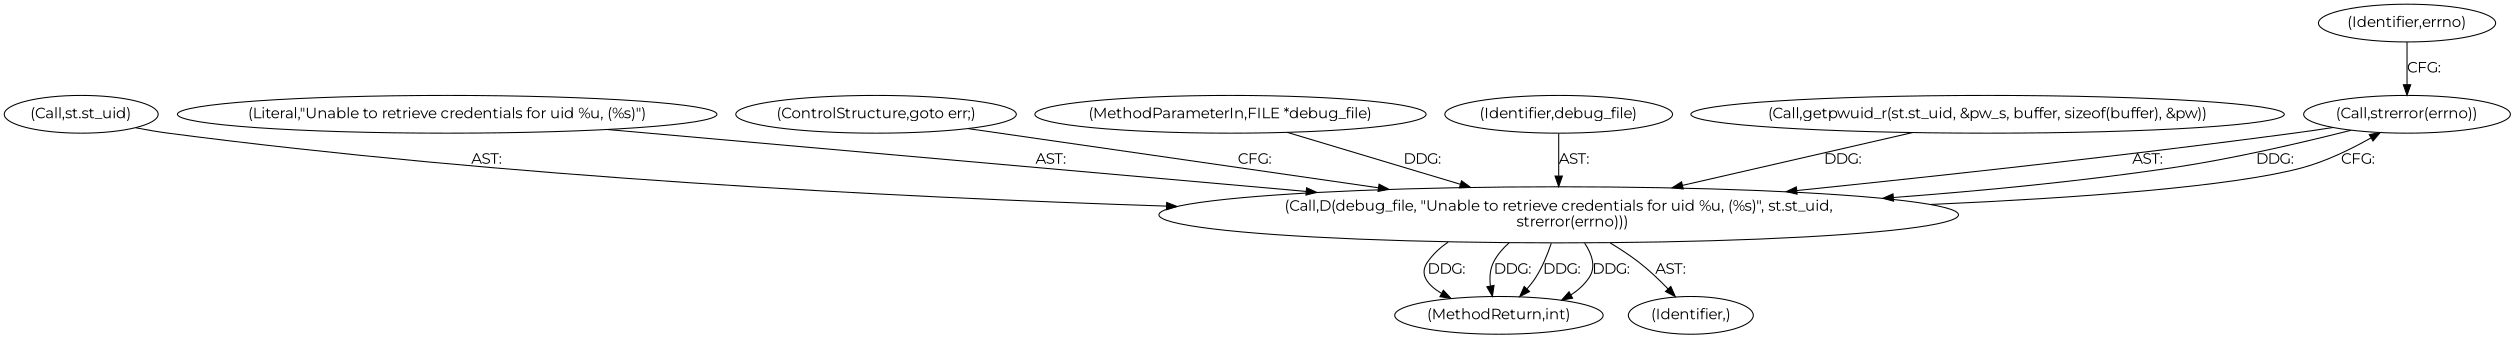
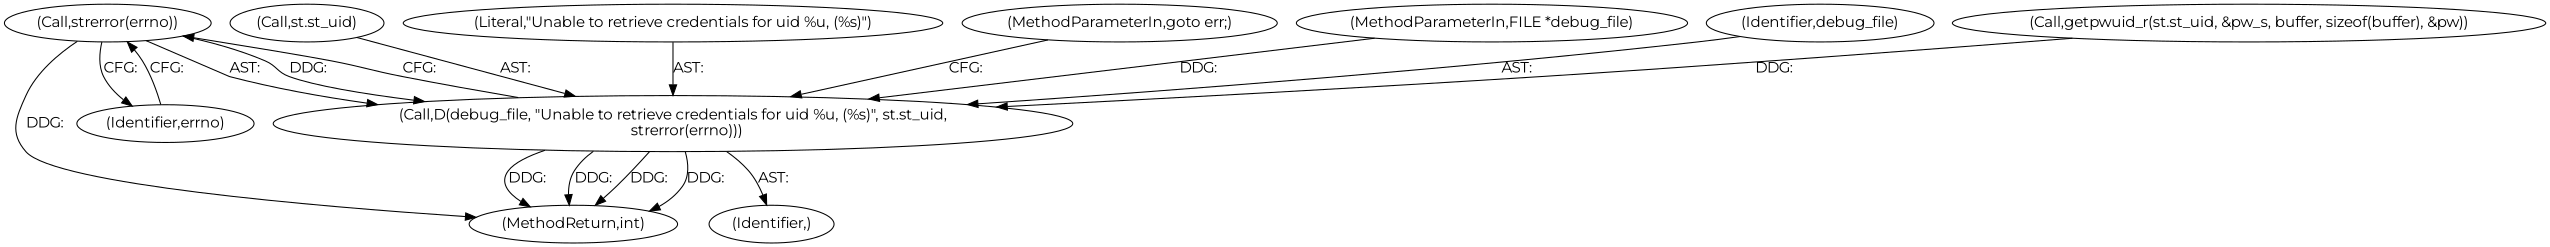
edge "(Call,strerror(errno))" -> "(Identifier,errno)": added, label "CFG:"
node "(ControlStructure,goto err;)": label "(ControlStructure,goto err;)" -> "(MethodParameterIn,goto err;)"
edge "(Call,strerror(errno))" -> "(MethodReturn,int)": added, label "DDG:"
